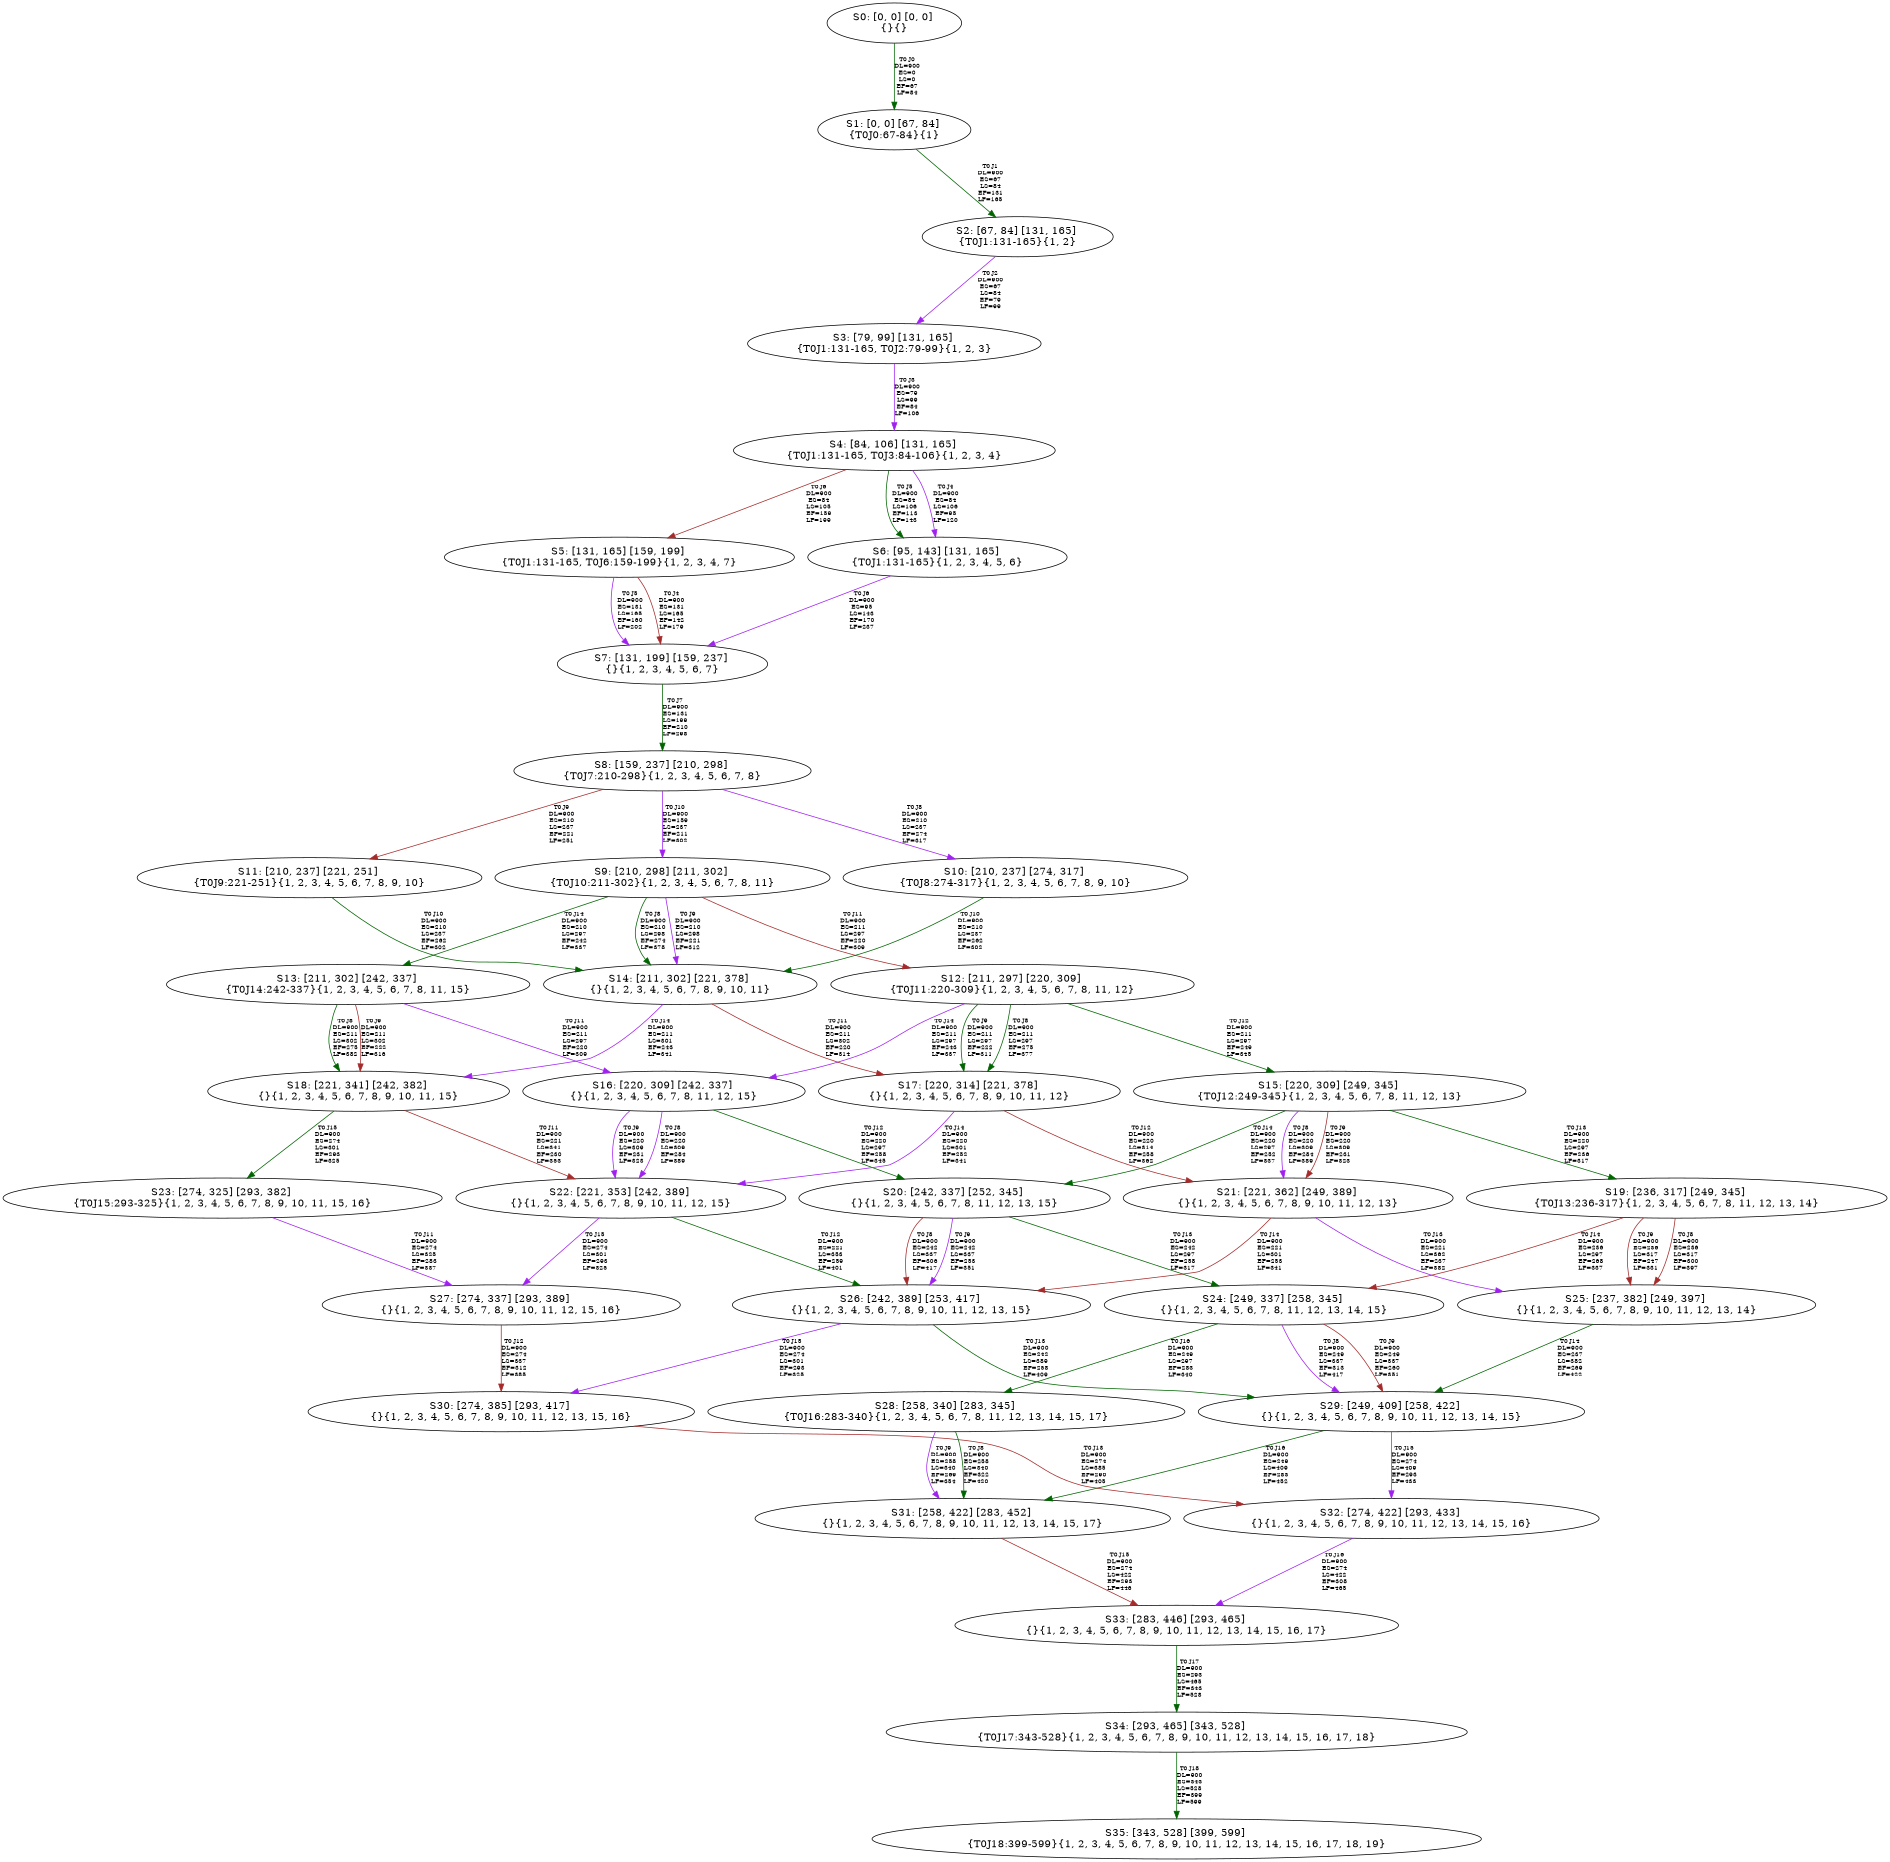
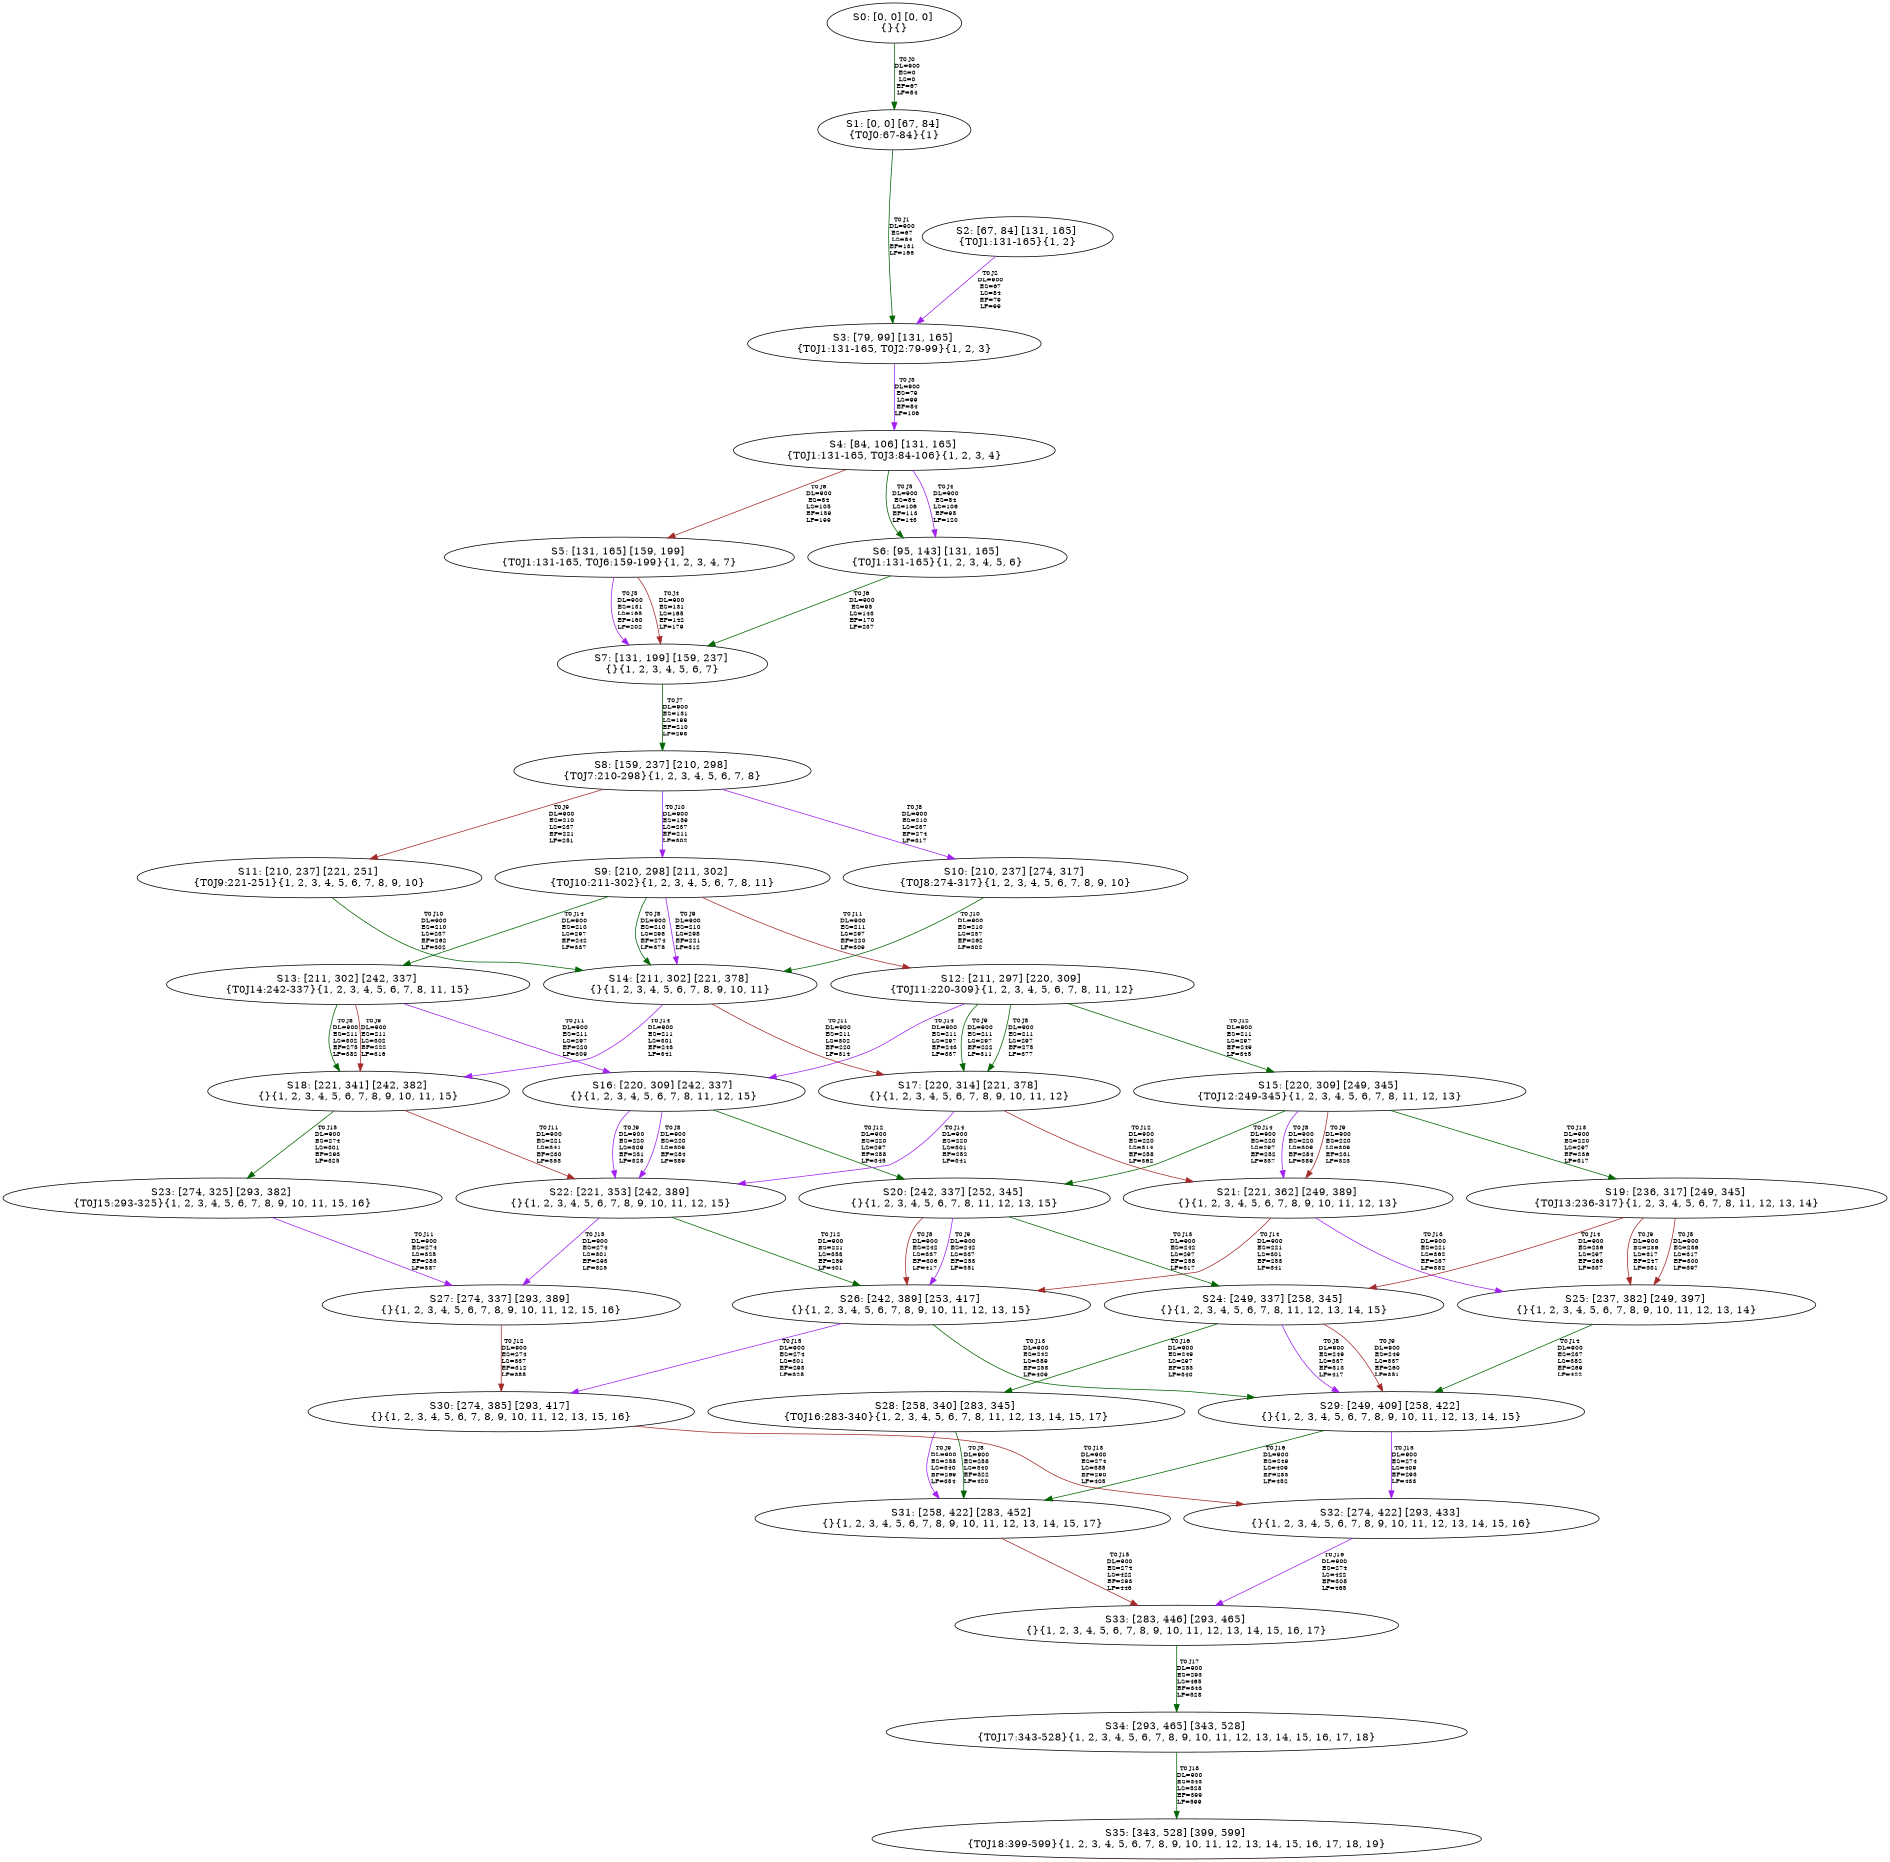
edge "S1: [0, 0] [67, 84] {T0J0:67-84}{1}" -> "S2: [67, 84] [131, 165] {T0J1:131-165}{1, 2}": now "S1: [0, 0] [67, 84] {T0J0:67-84}{1}" -> "S3: [79, 99] [131, 165] {T0J1:131-165, T0J2:79-99}{1, 2, 3}"
edge "S6: [95, 143] [131, 165] {T0J1:131-165}{1, 2, 3, 4, 5, 6}" -> "S7: [131, 199] [159, 237] {}{1, 2, 3, 4, 5, 6, 7}": color purple -> darkgreen
